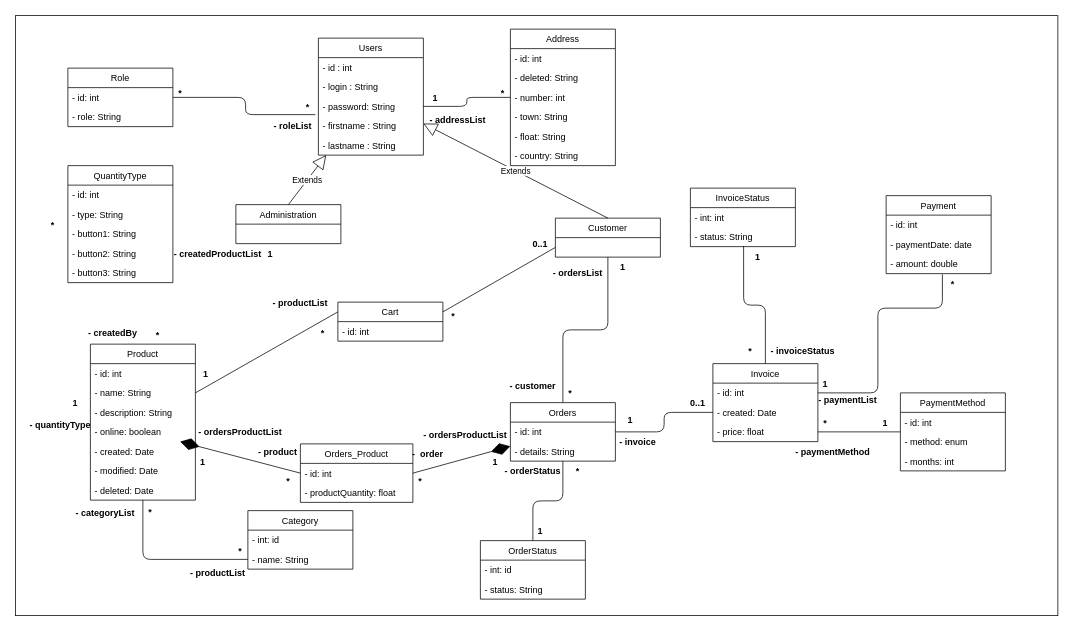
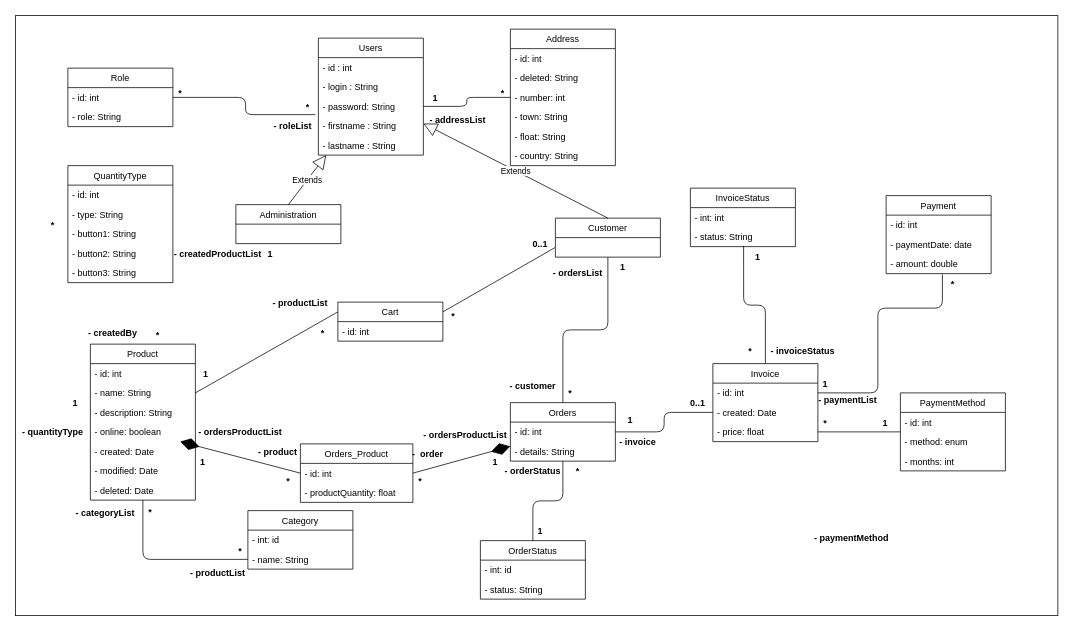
node "- quantityType": moved (60, 424) -> (53, 432)
node "- paymentMethod": moved (833, 451) -> (852, 537)
